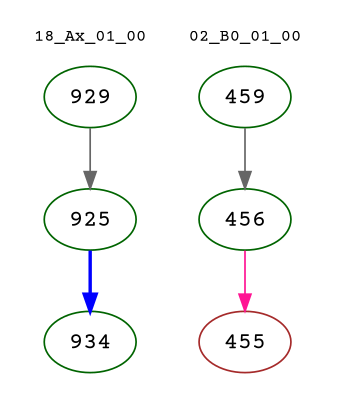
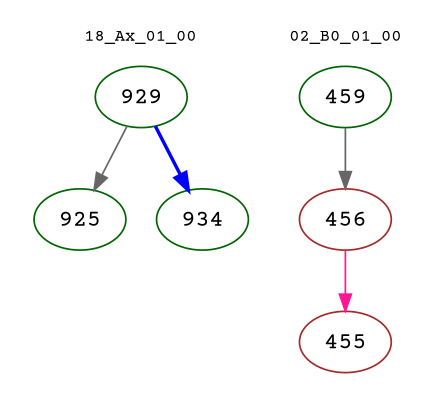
node "456": color darkgreen -> brown
edge "925" -> "934": now "929" -> "934"
